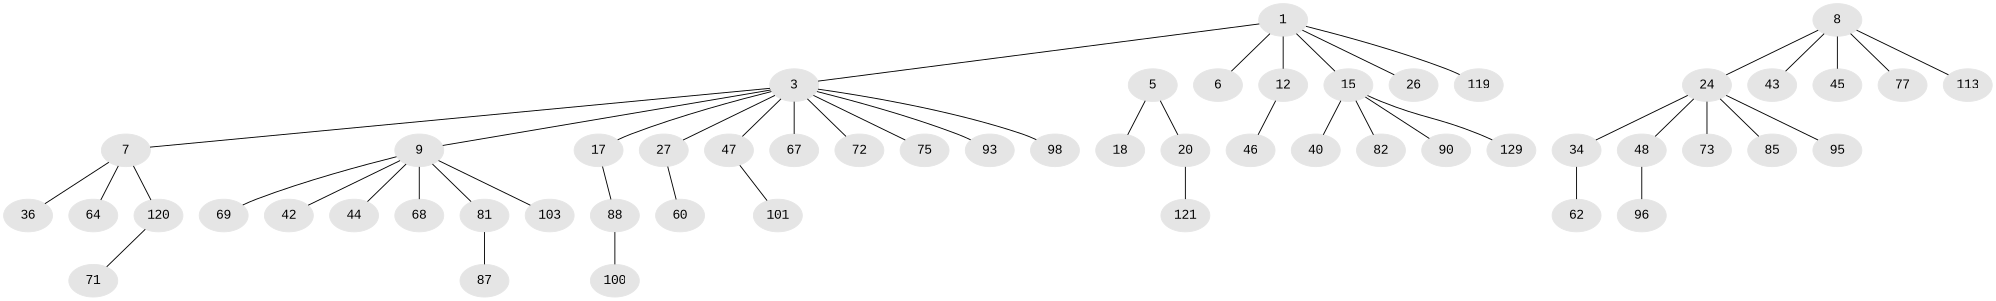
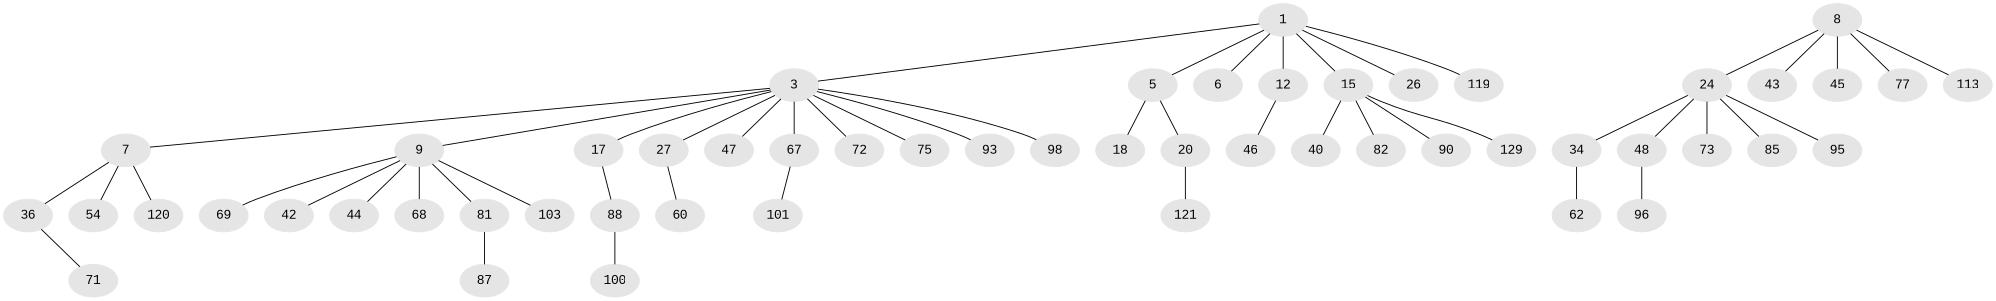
edge "1" -- "5": added
edge "47" -- "101": now "67" -- "101"
node "64": label "64" -> "54"
edge "120" -- "71": now "36" -- "71"
